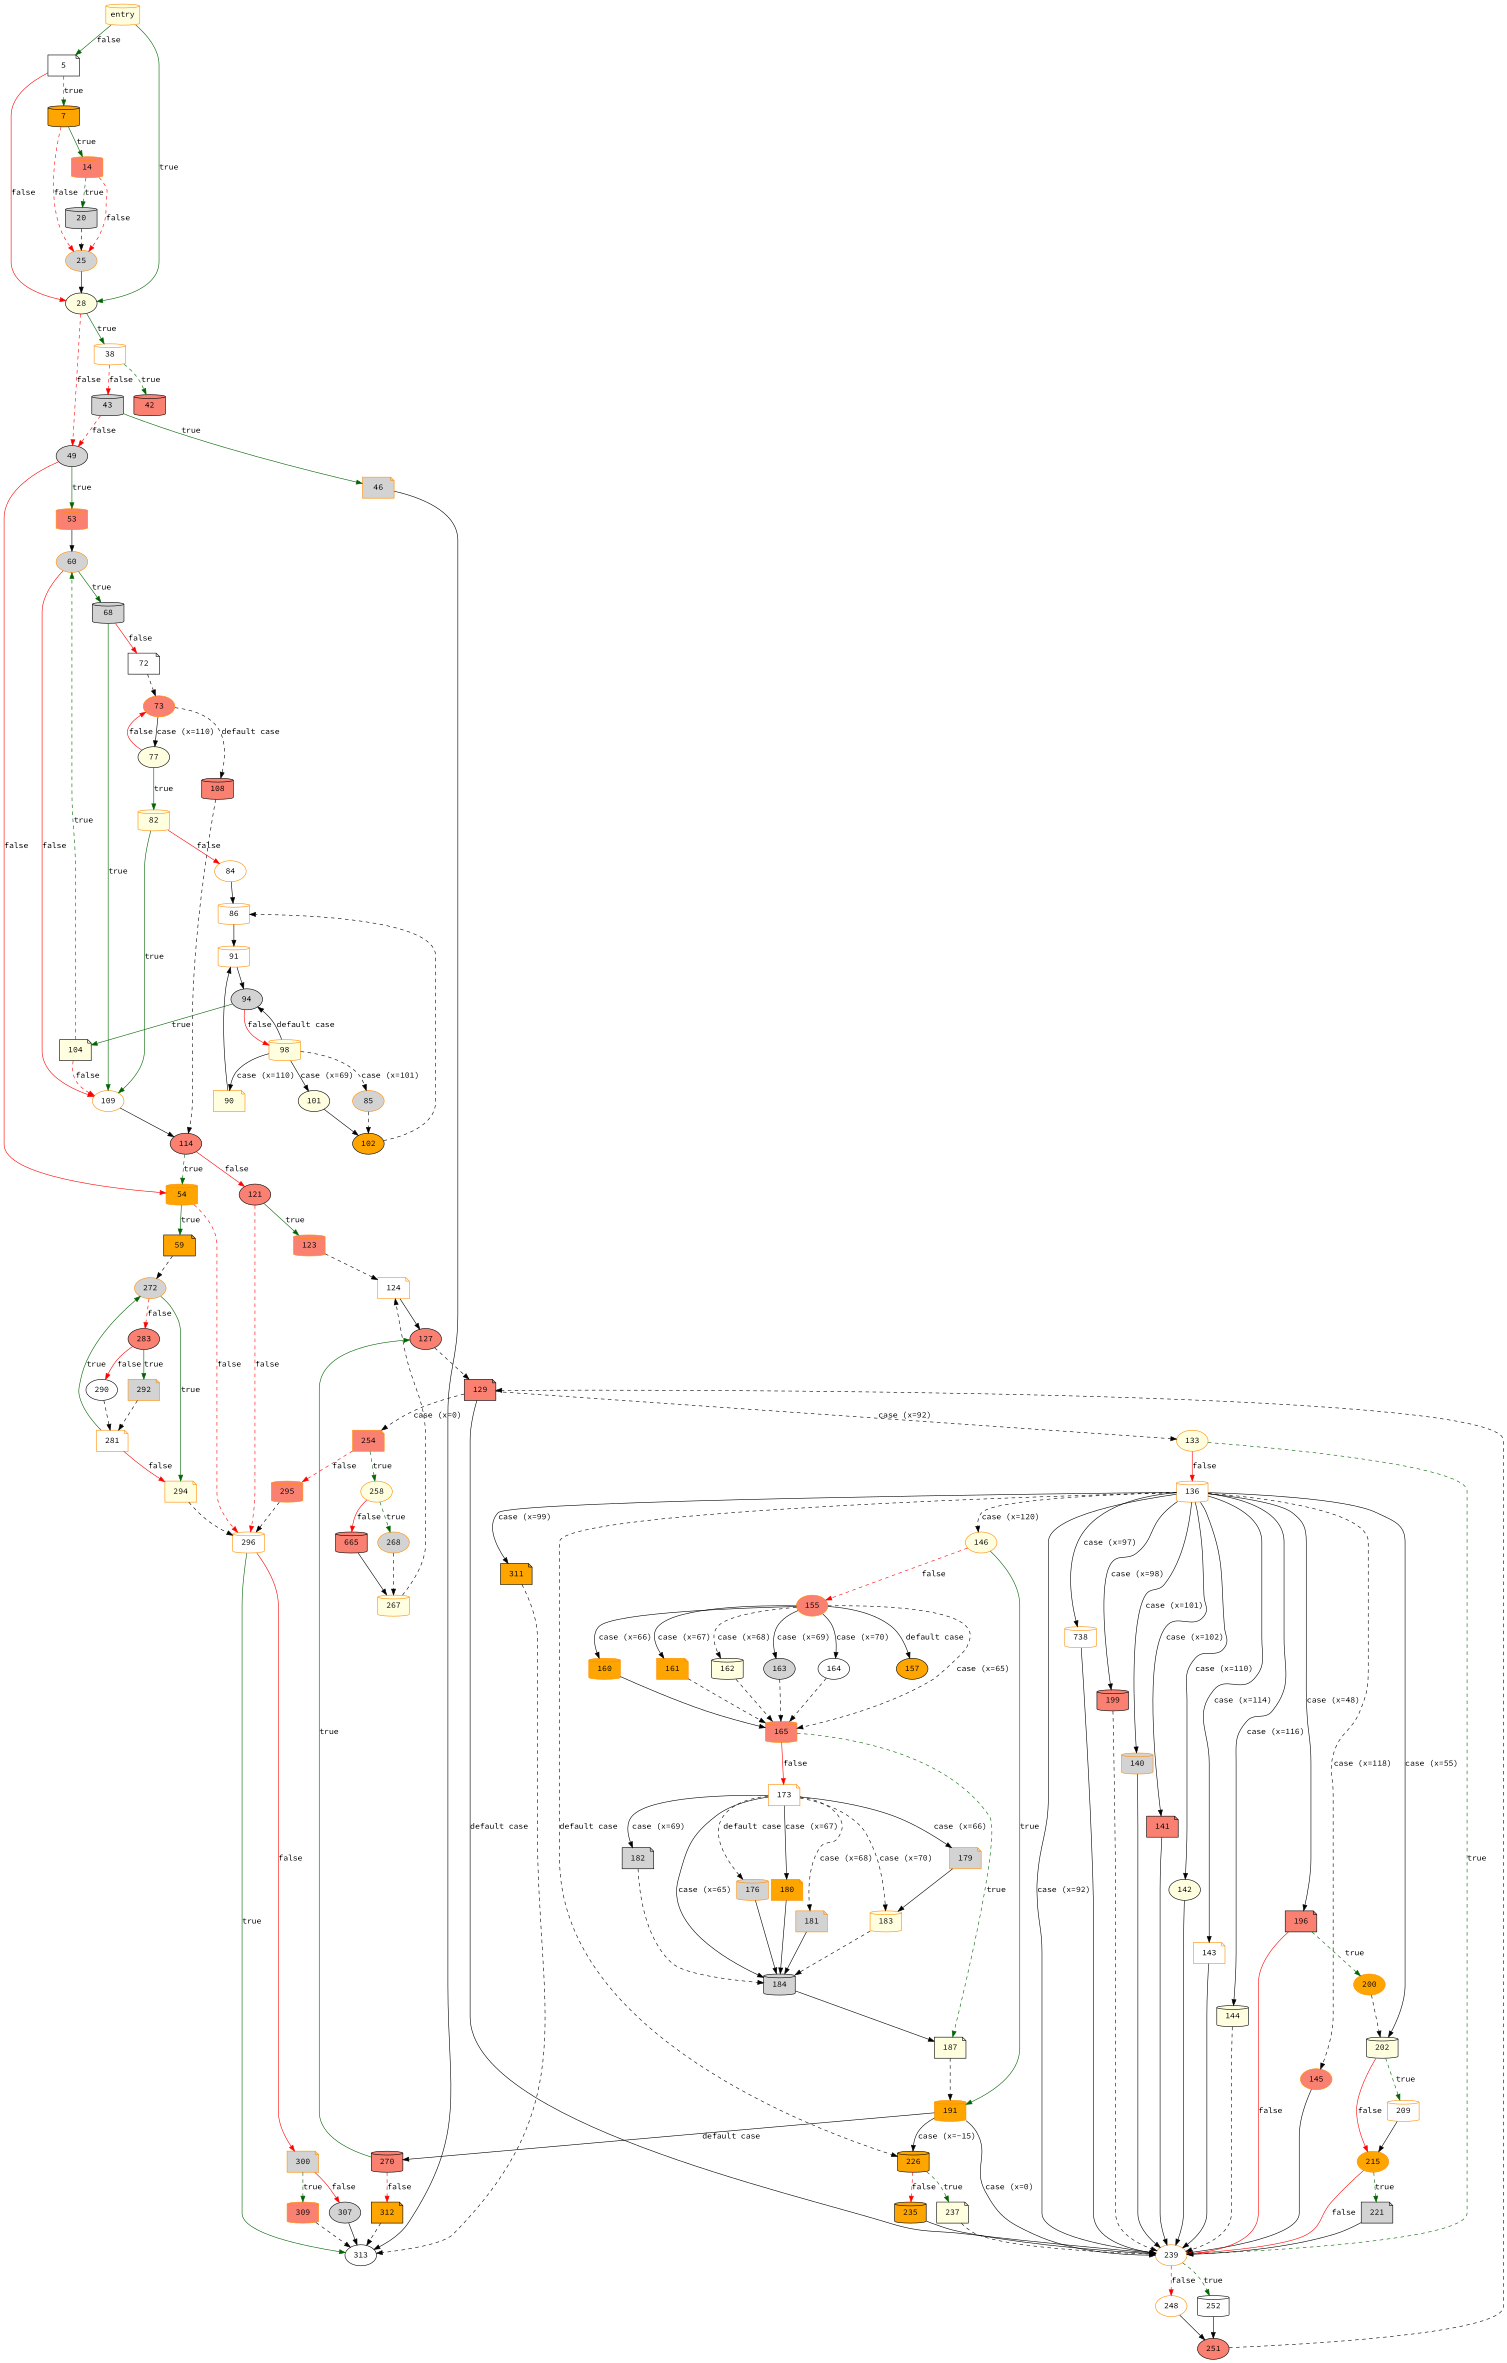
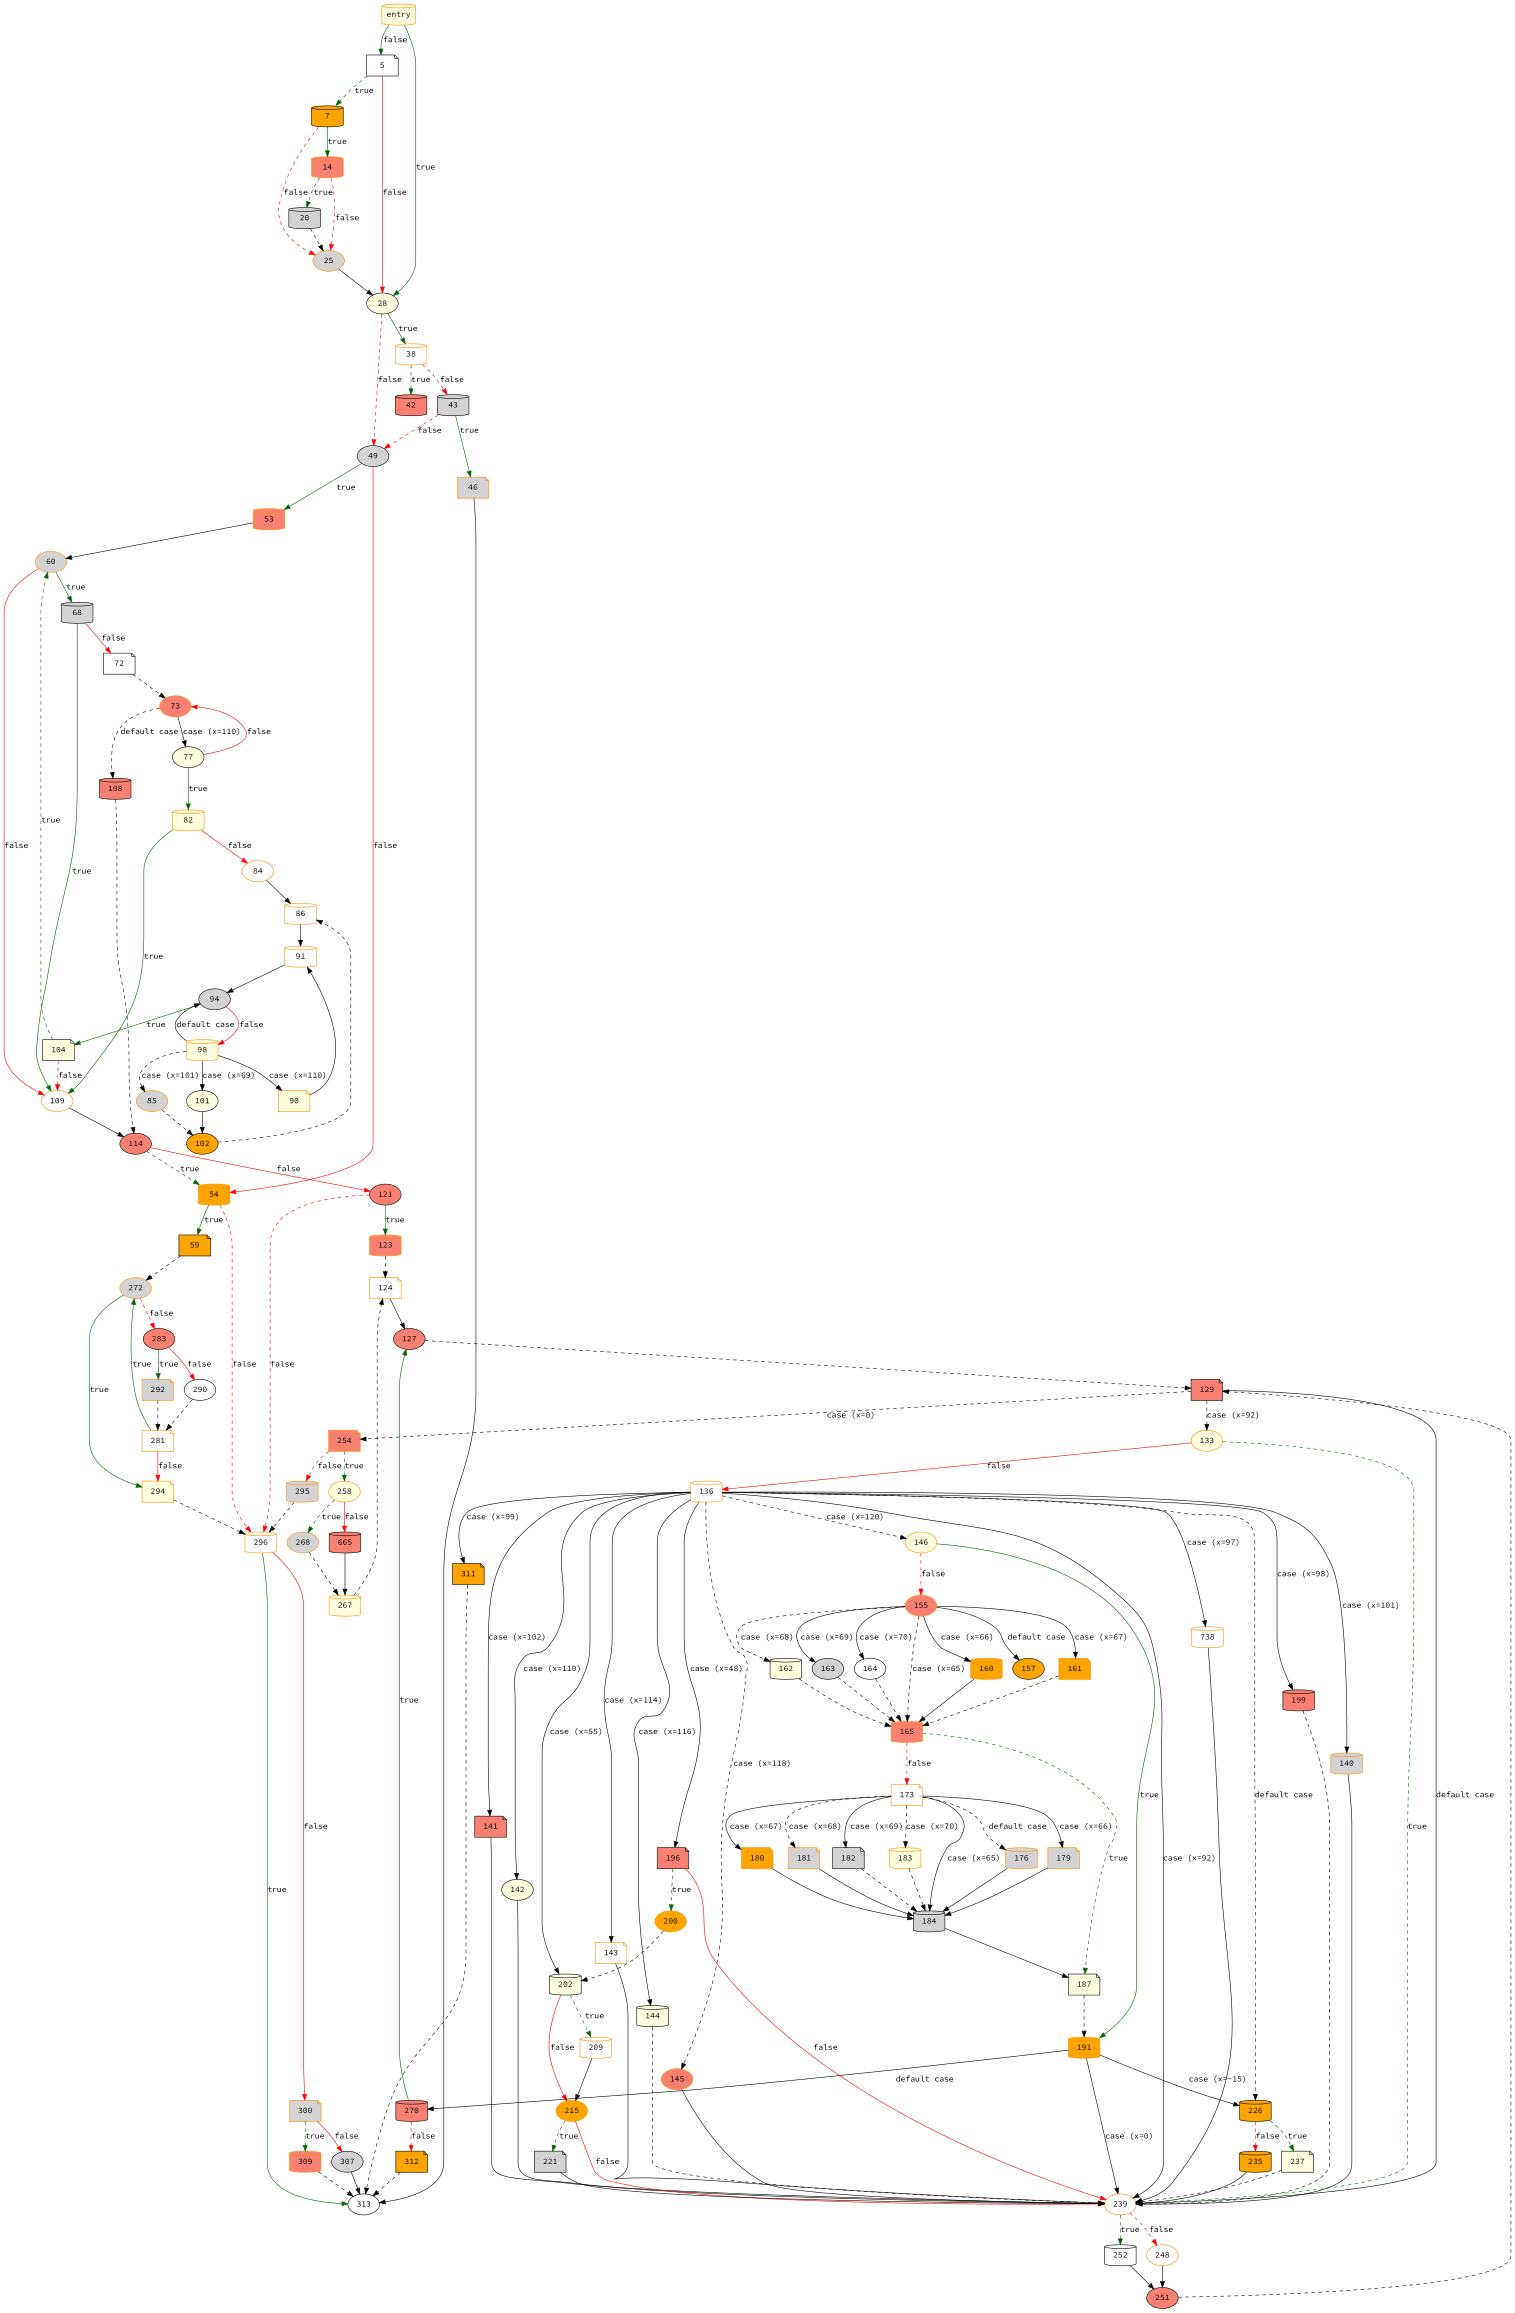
node "295": fillcolor salmon -> lightgrey
edge "165" -> "173": style solid -> dashed
edge "179" -> "183": now "179" -> "184"
